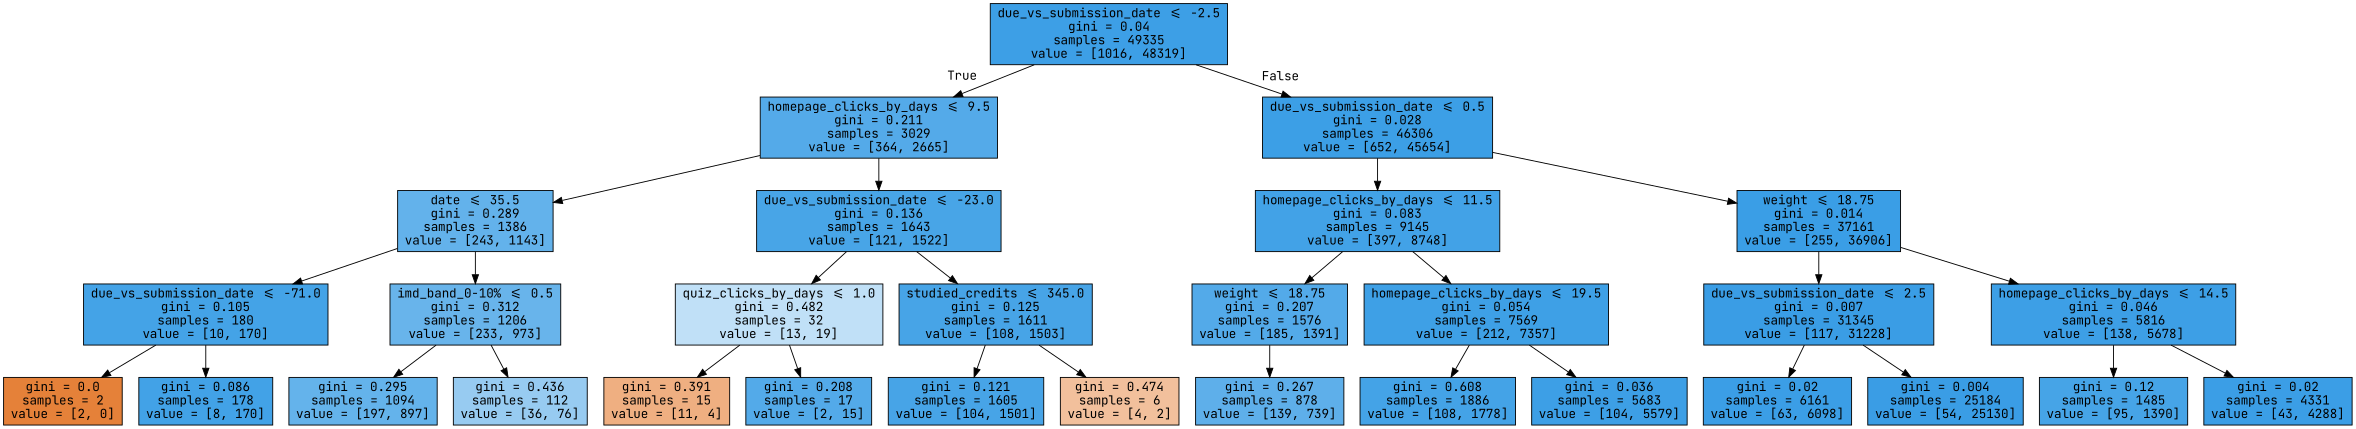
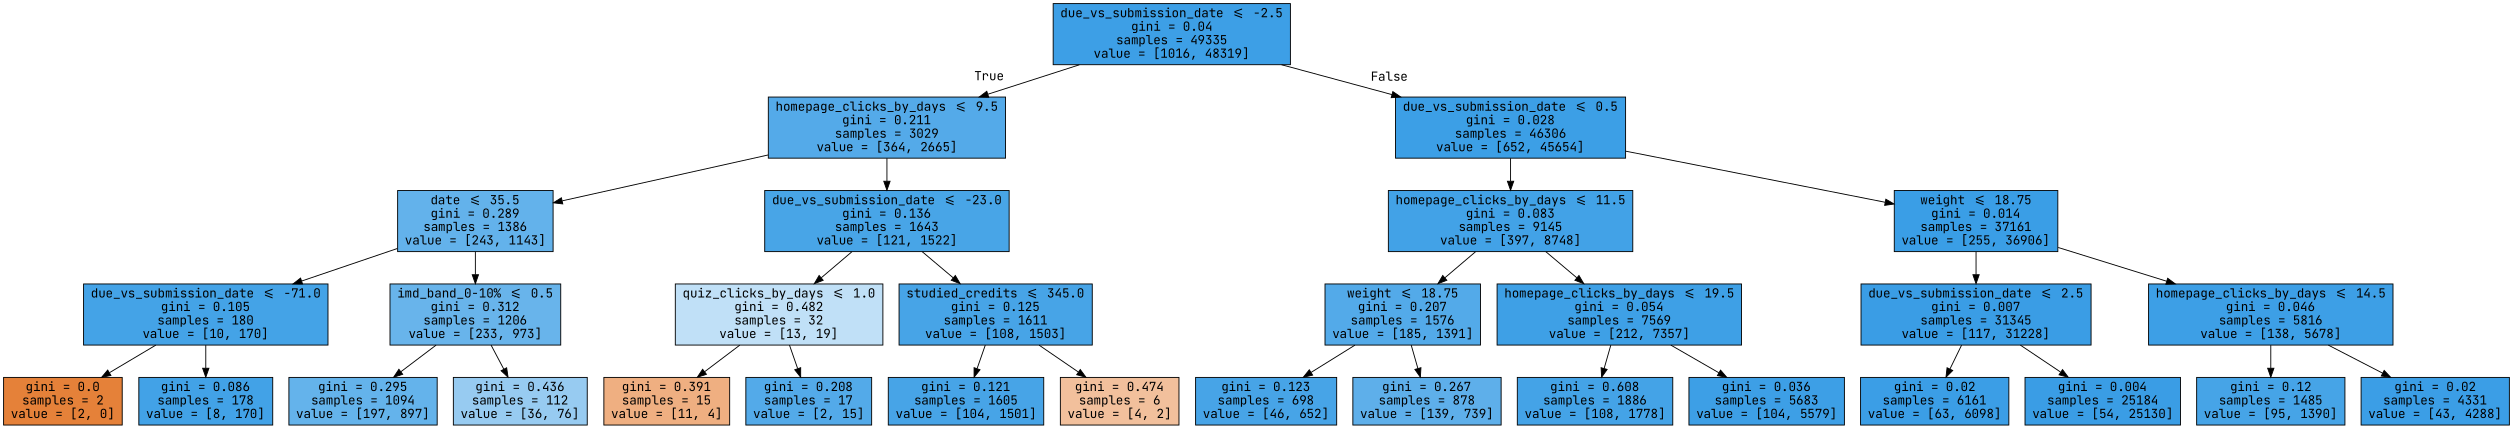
node "gini = 0.123 samples = 698 value = [46, 652]": added
